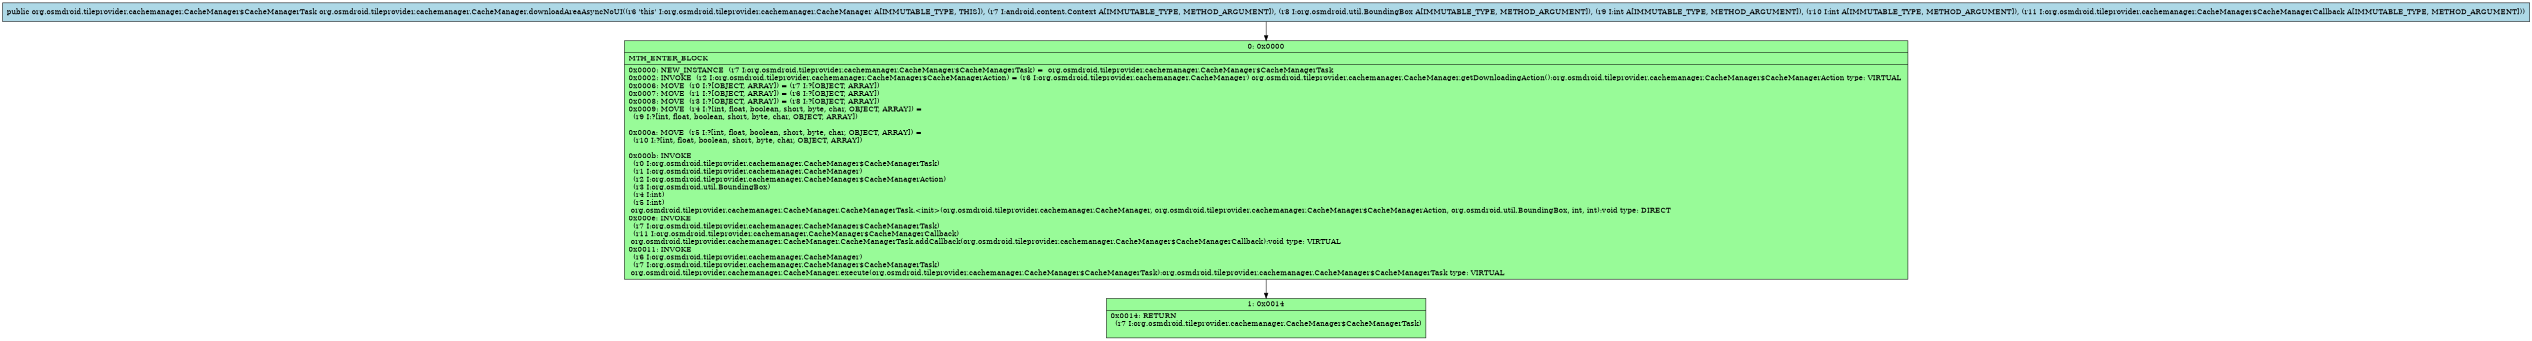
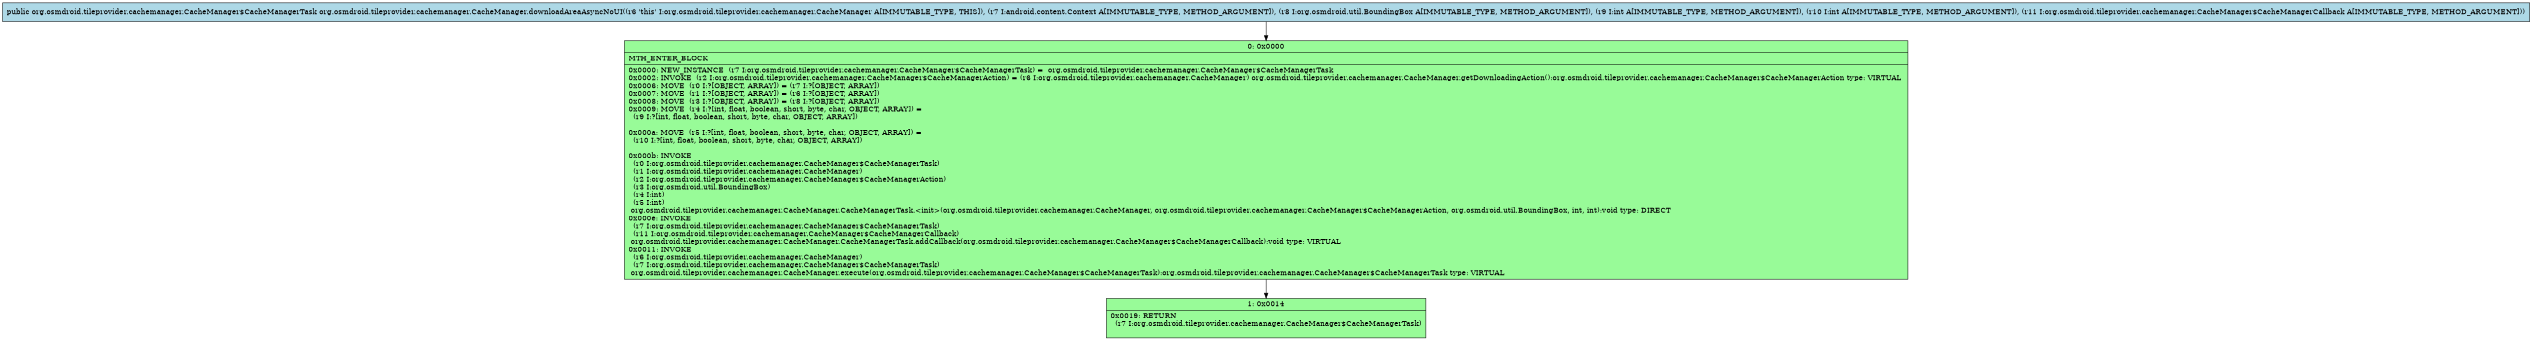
node "1: 0x0014": text "0x0014: RETURN" -> "0x0019: RETURN"
